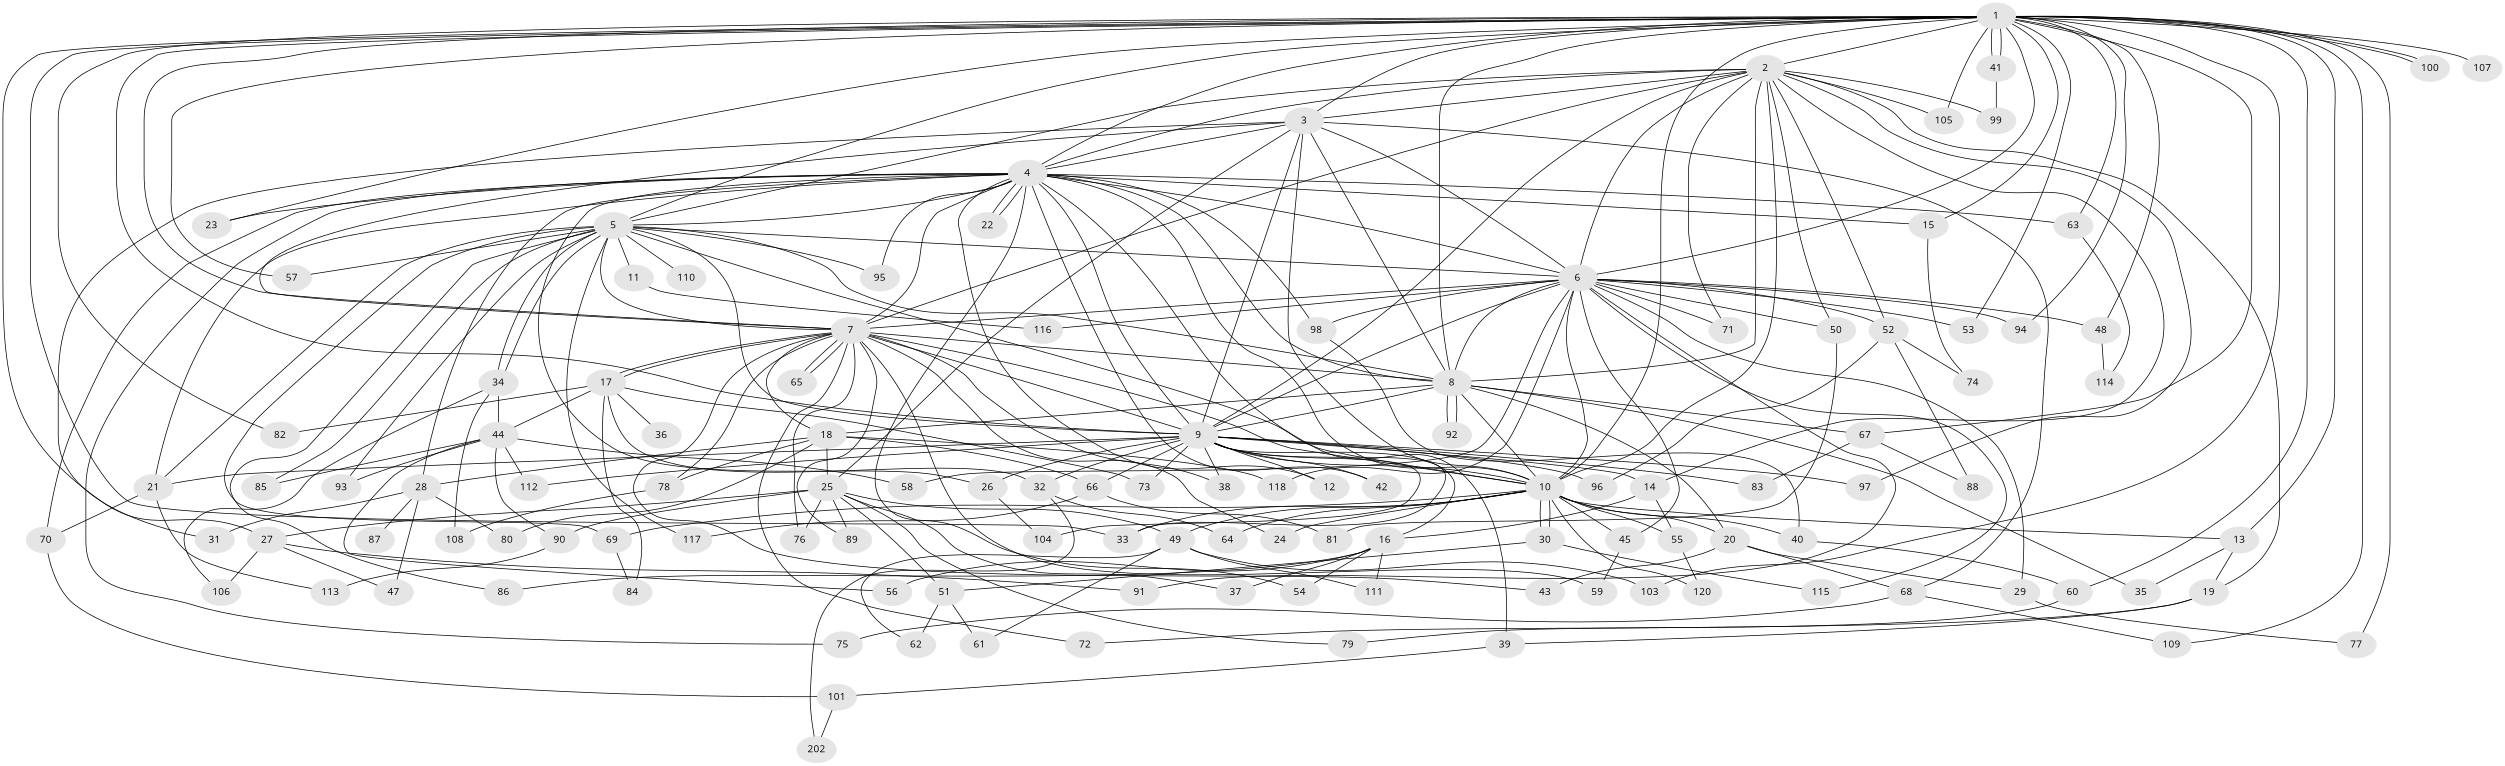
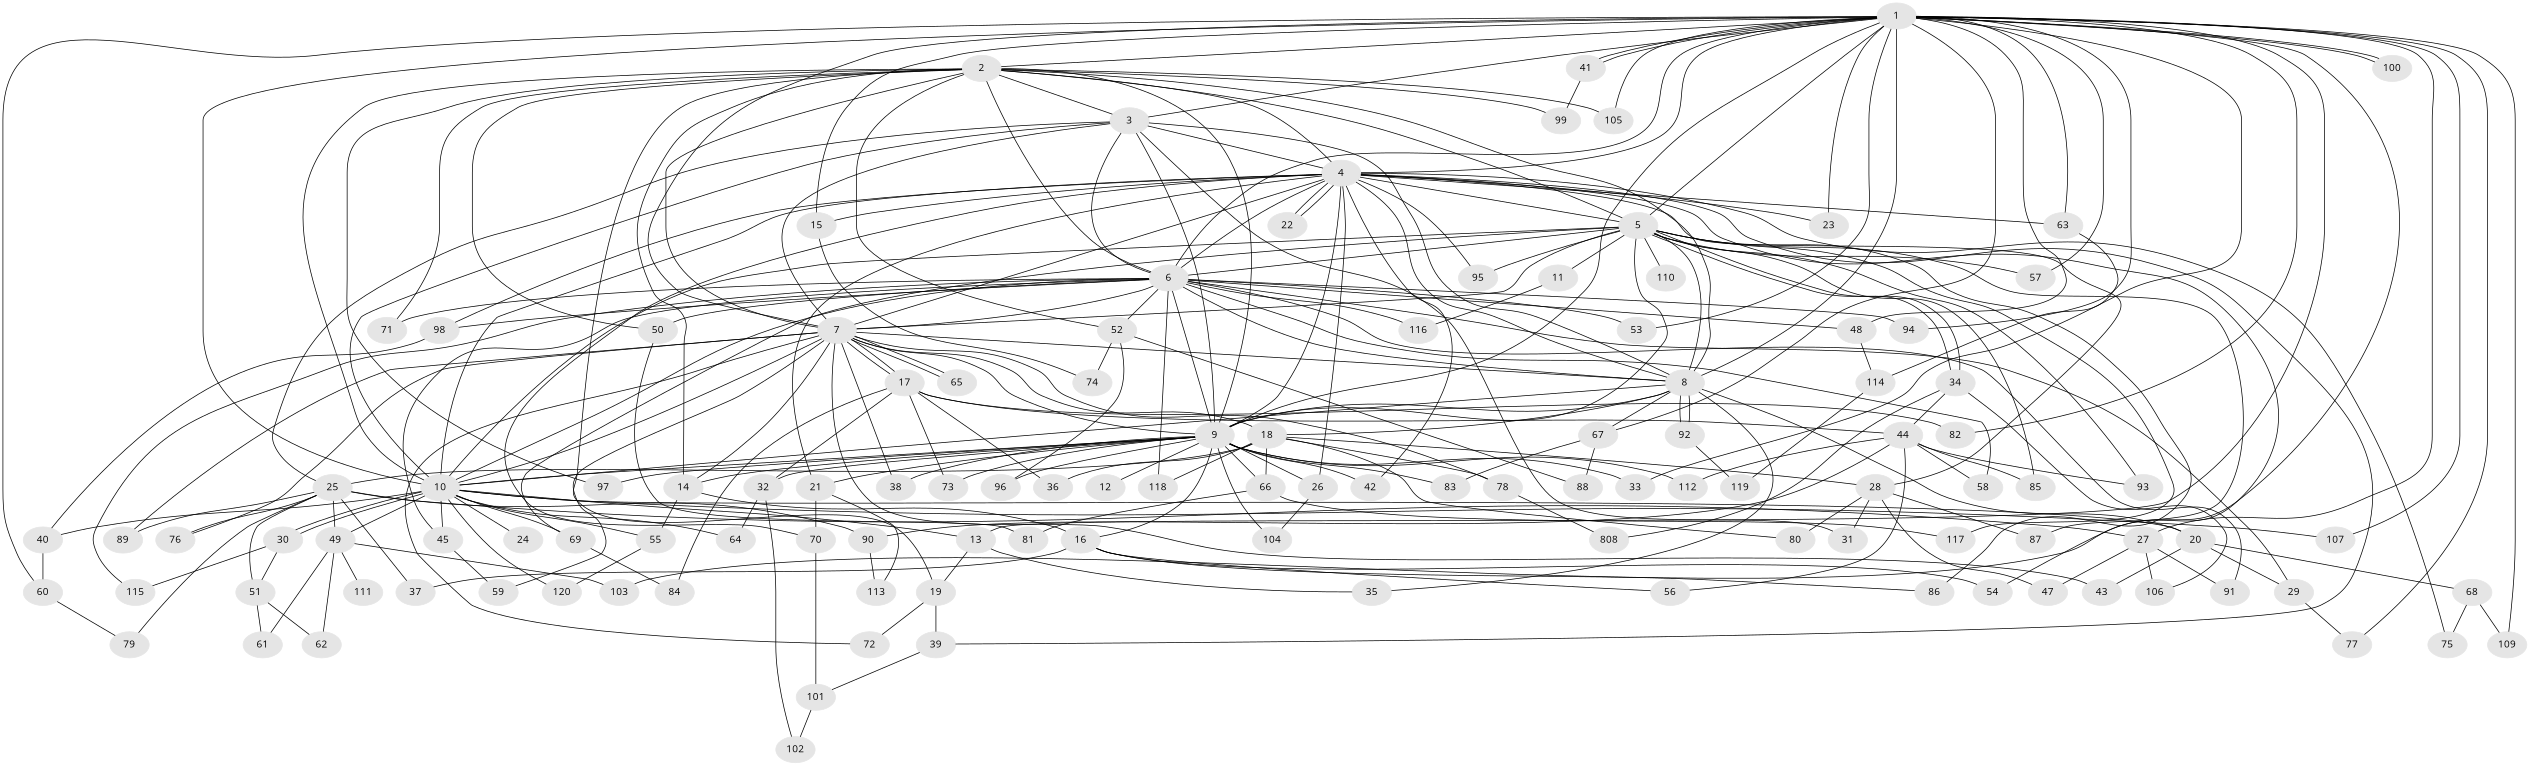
edge "3" -- "68": removed
edge "5" -- "21": now "5" -- "87"
edge "4" -- "12": removed
edge "7" -- "24": now "7" -- "14"
edge "18" -- "36": added
node "119": added
edge "10" -- "33": now "10" -- "107"
node "108": label "108" -> "808"
edge "16" -- "111": removed
node "202": label "202" -> "102"
